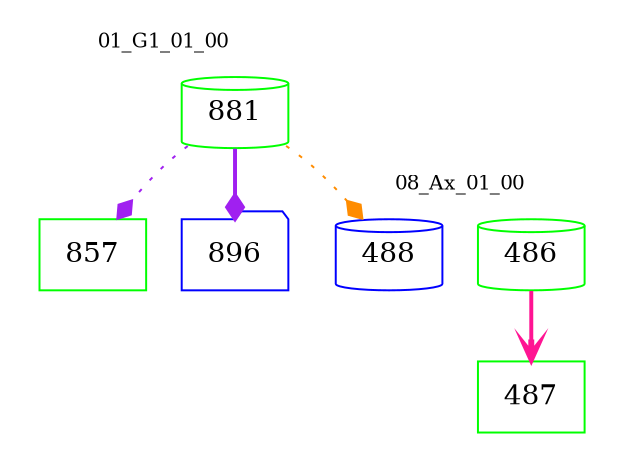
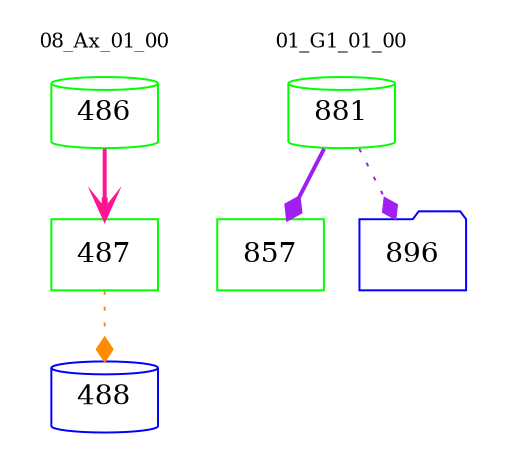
edge "881" -> "857": style dotted -> bold
edge "881" -> "896": style bold -> dotted
edge "881" -> "488": now "487" -> "488"
